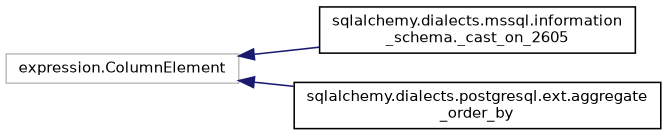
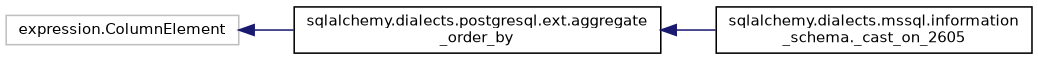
edge "sqlalchemy.dialects.mssql.information _schema._cast_on_2605" -> "expression.ColumnElement": now "sqlalchemy.dialects.mssql.information _schema._cast_on_2605" -> "sqlalchemy.dialects.postgresql.ext.aggregate _order_by"
